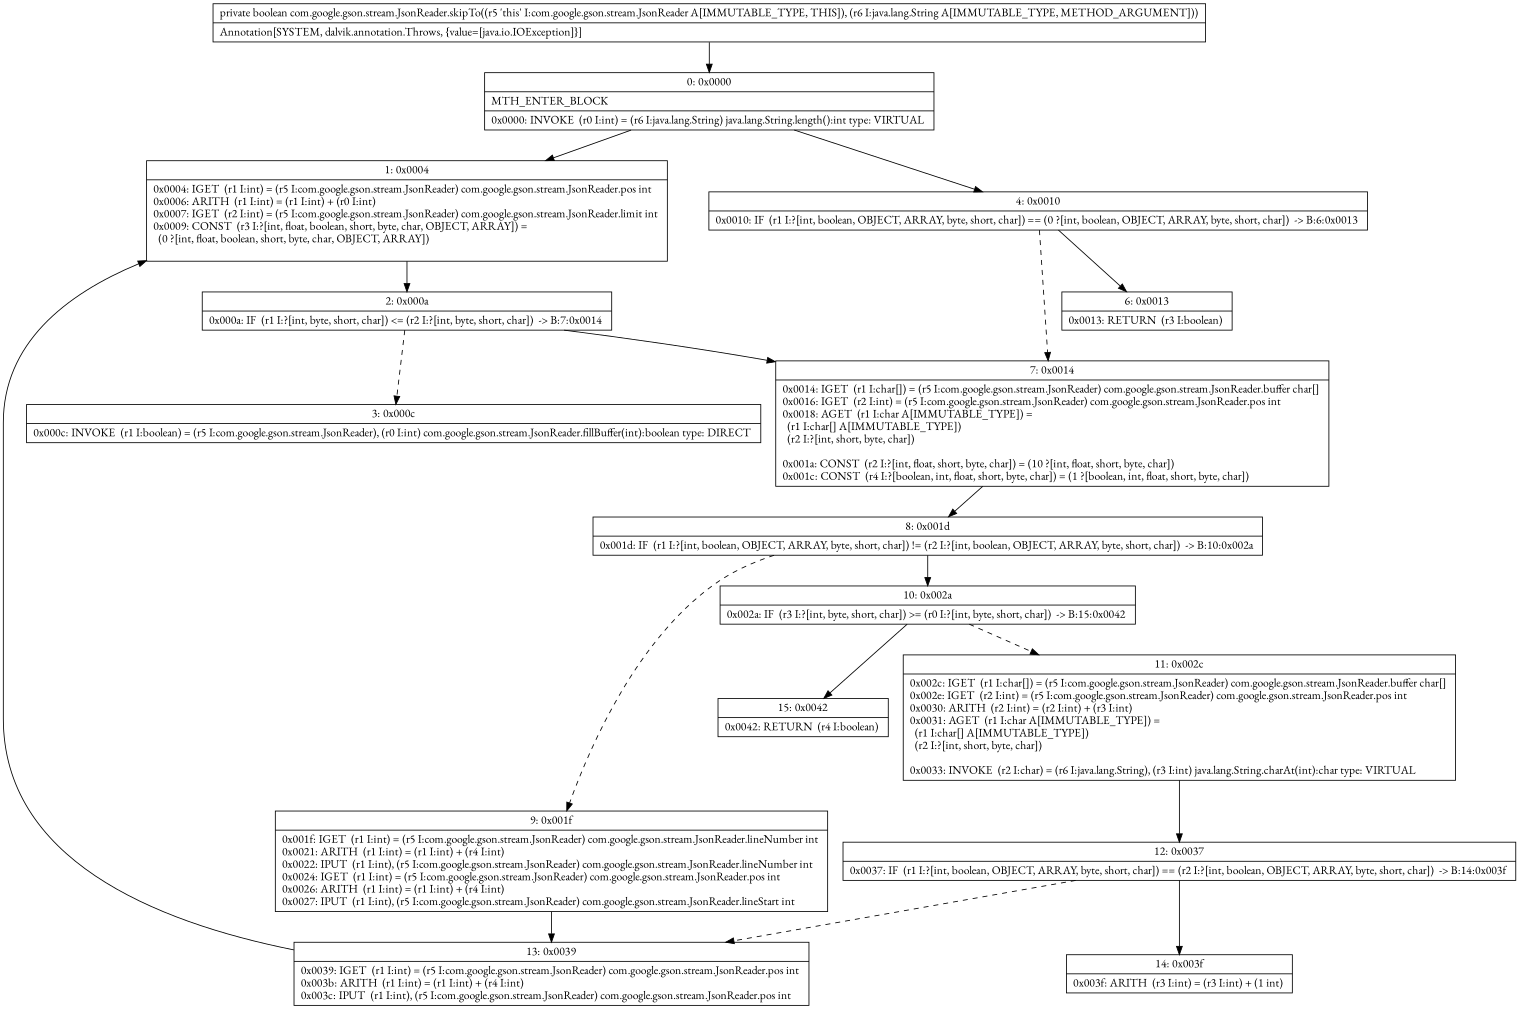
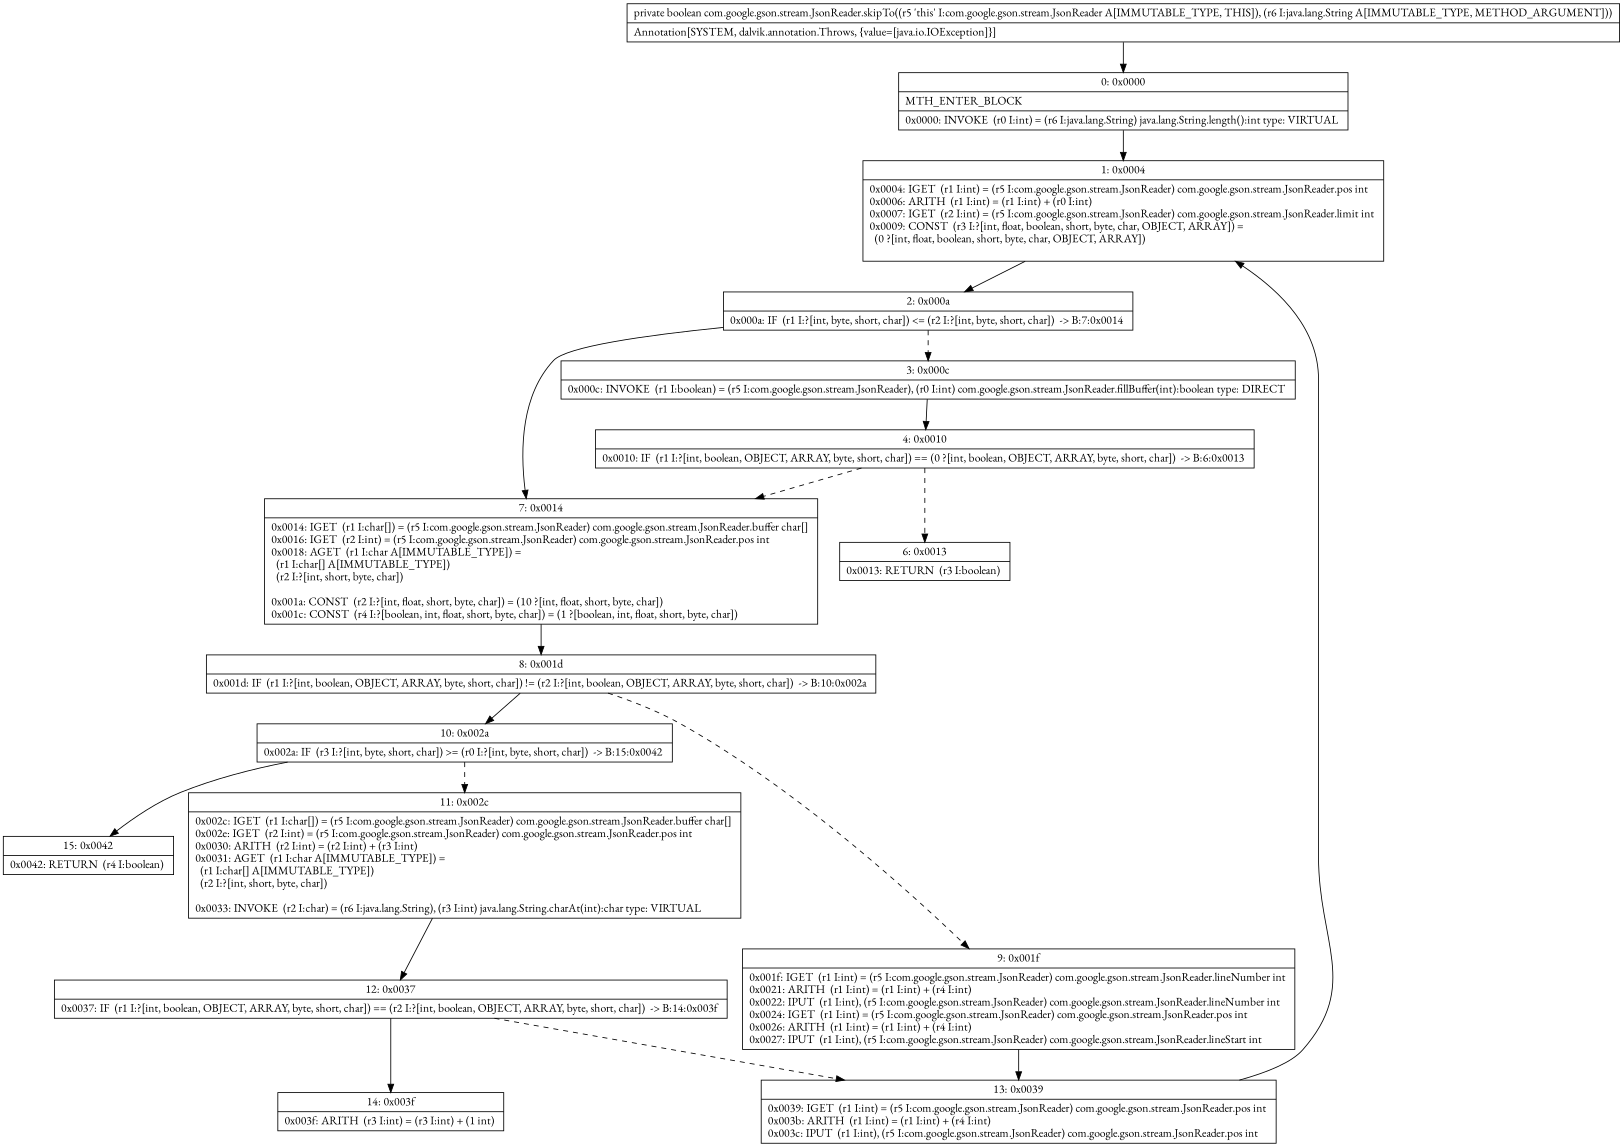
edge "0: 0x0000" -> "4: 0x0010": now "3: 0x000c" -> "4: 0x0010"
edge "4: 0x0010" -> "6: 0x0013": style solid -> dashed
